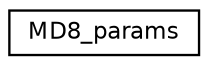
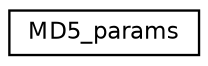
node "MD8_params": label "MD8_params" -> "MD5_params"
